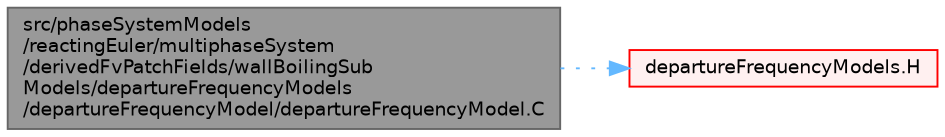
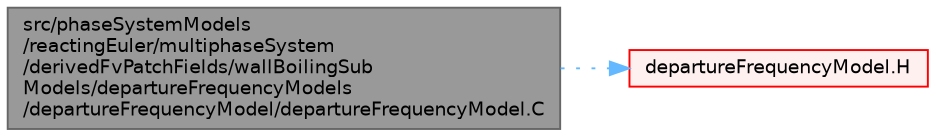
node "departureFrequencyModels.H": label "departureFrequencyModels.H" -> "departureFrequencyModel.H"
